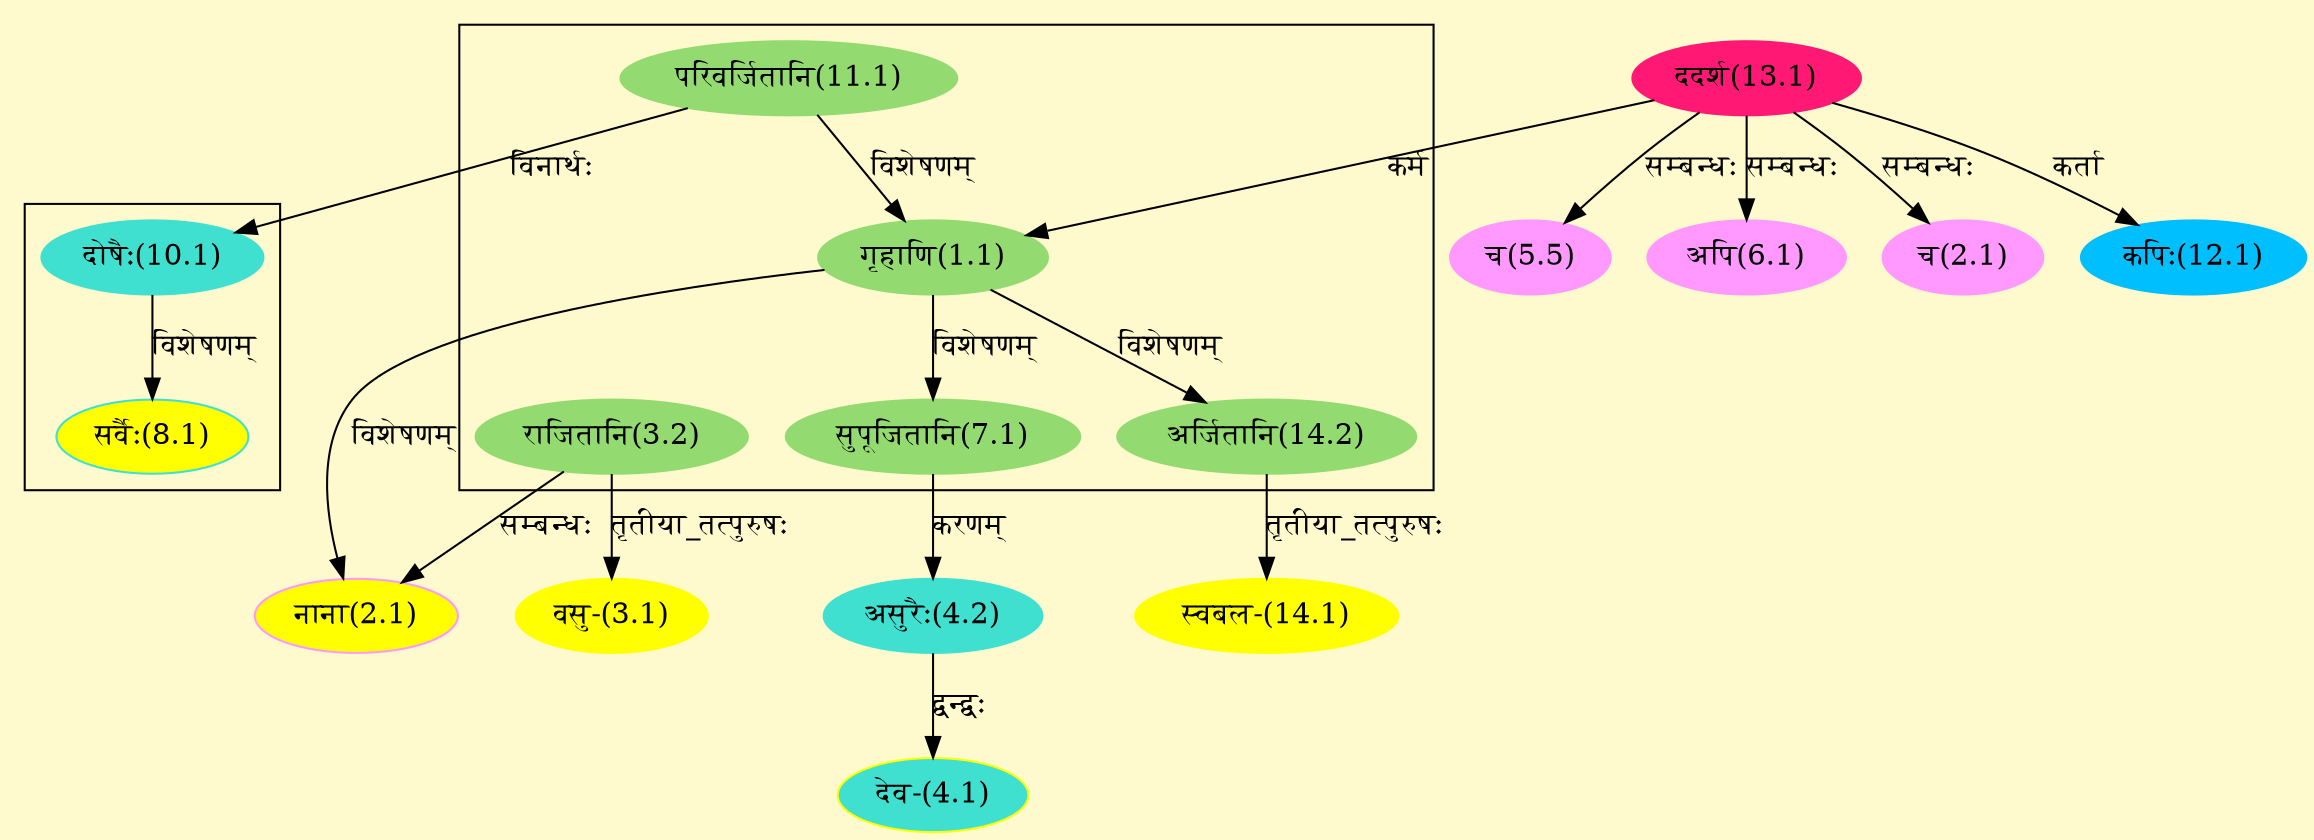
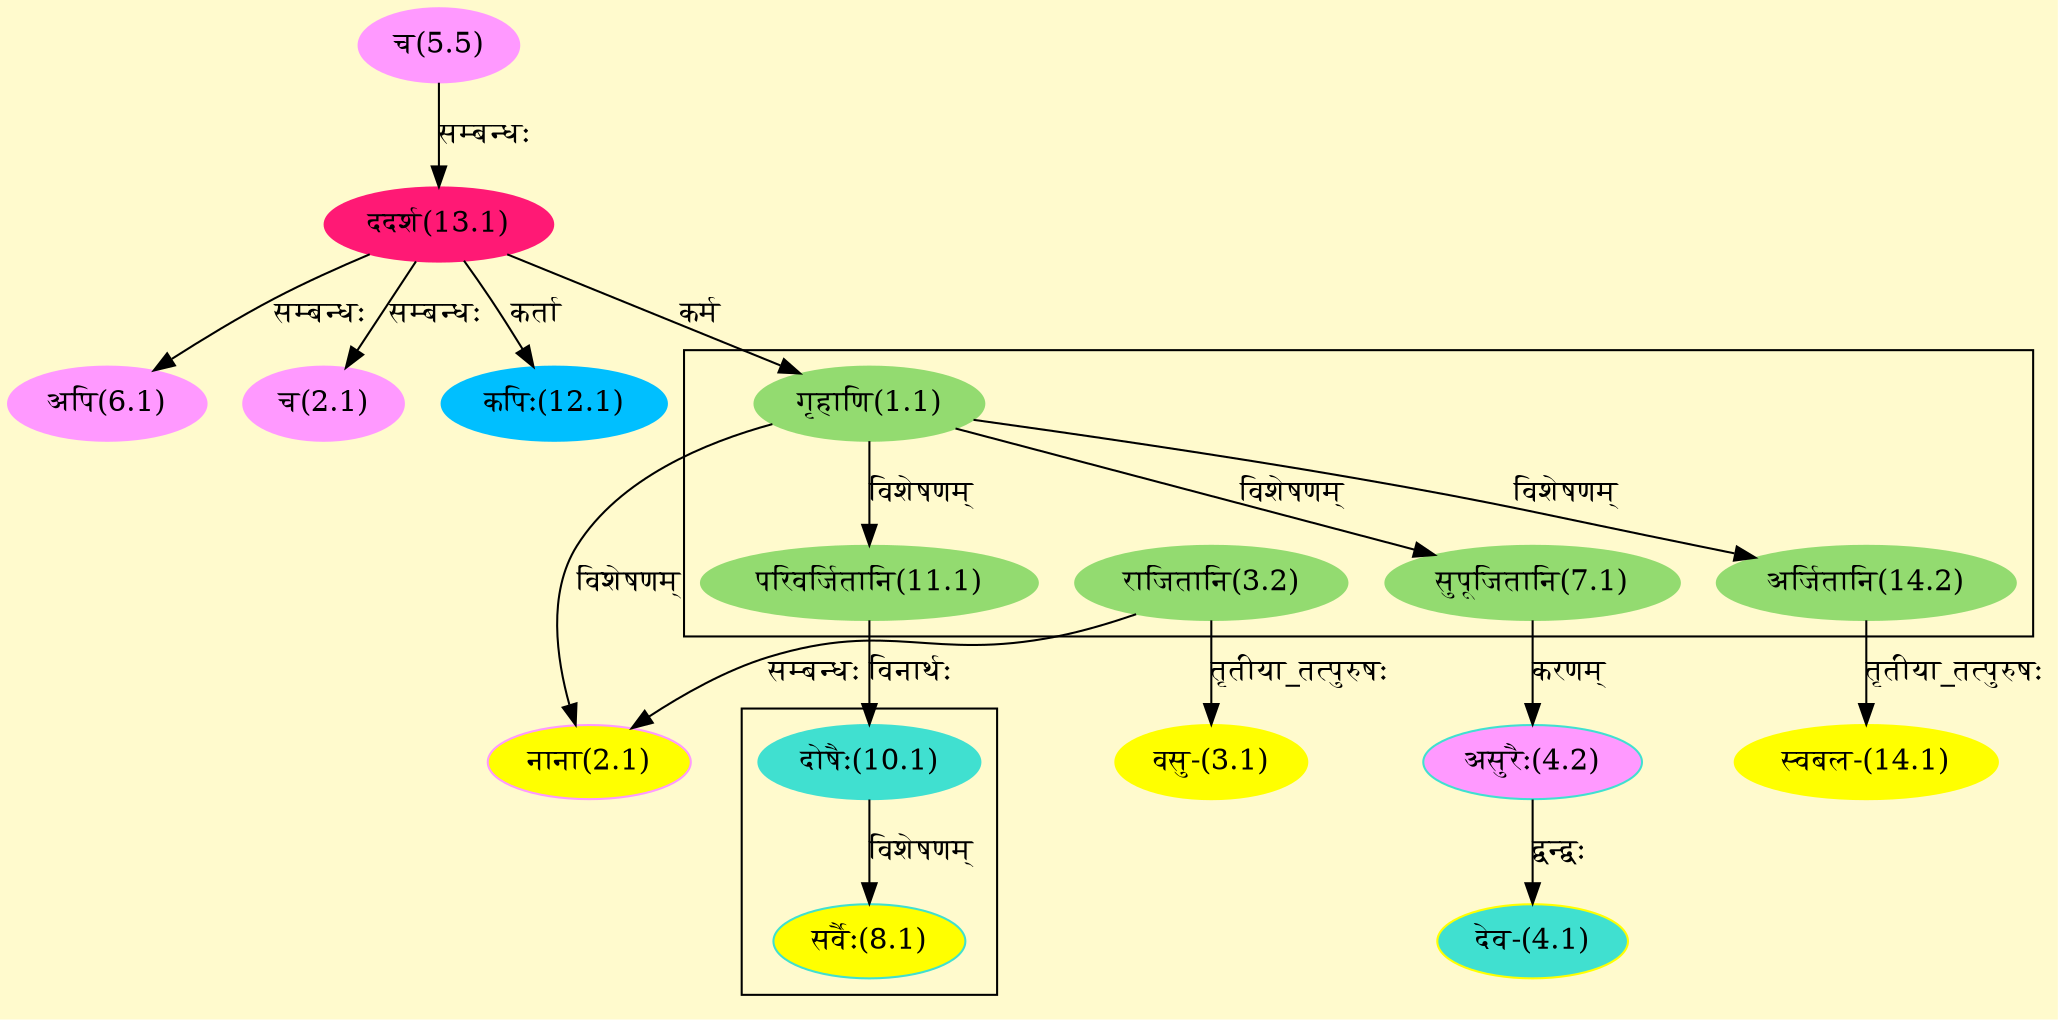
edge "ददर्श(13.1)" -> "च(5.5)": reversed
edge "परिवर्जितानि(11.1)" -> "गृहाणि(1.1)": reversed
node "असुरैः(4.2)": fillcolor #40e0d0 -> #ff99ff
